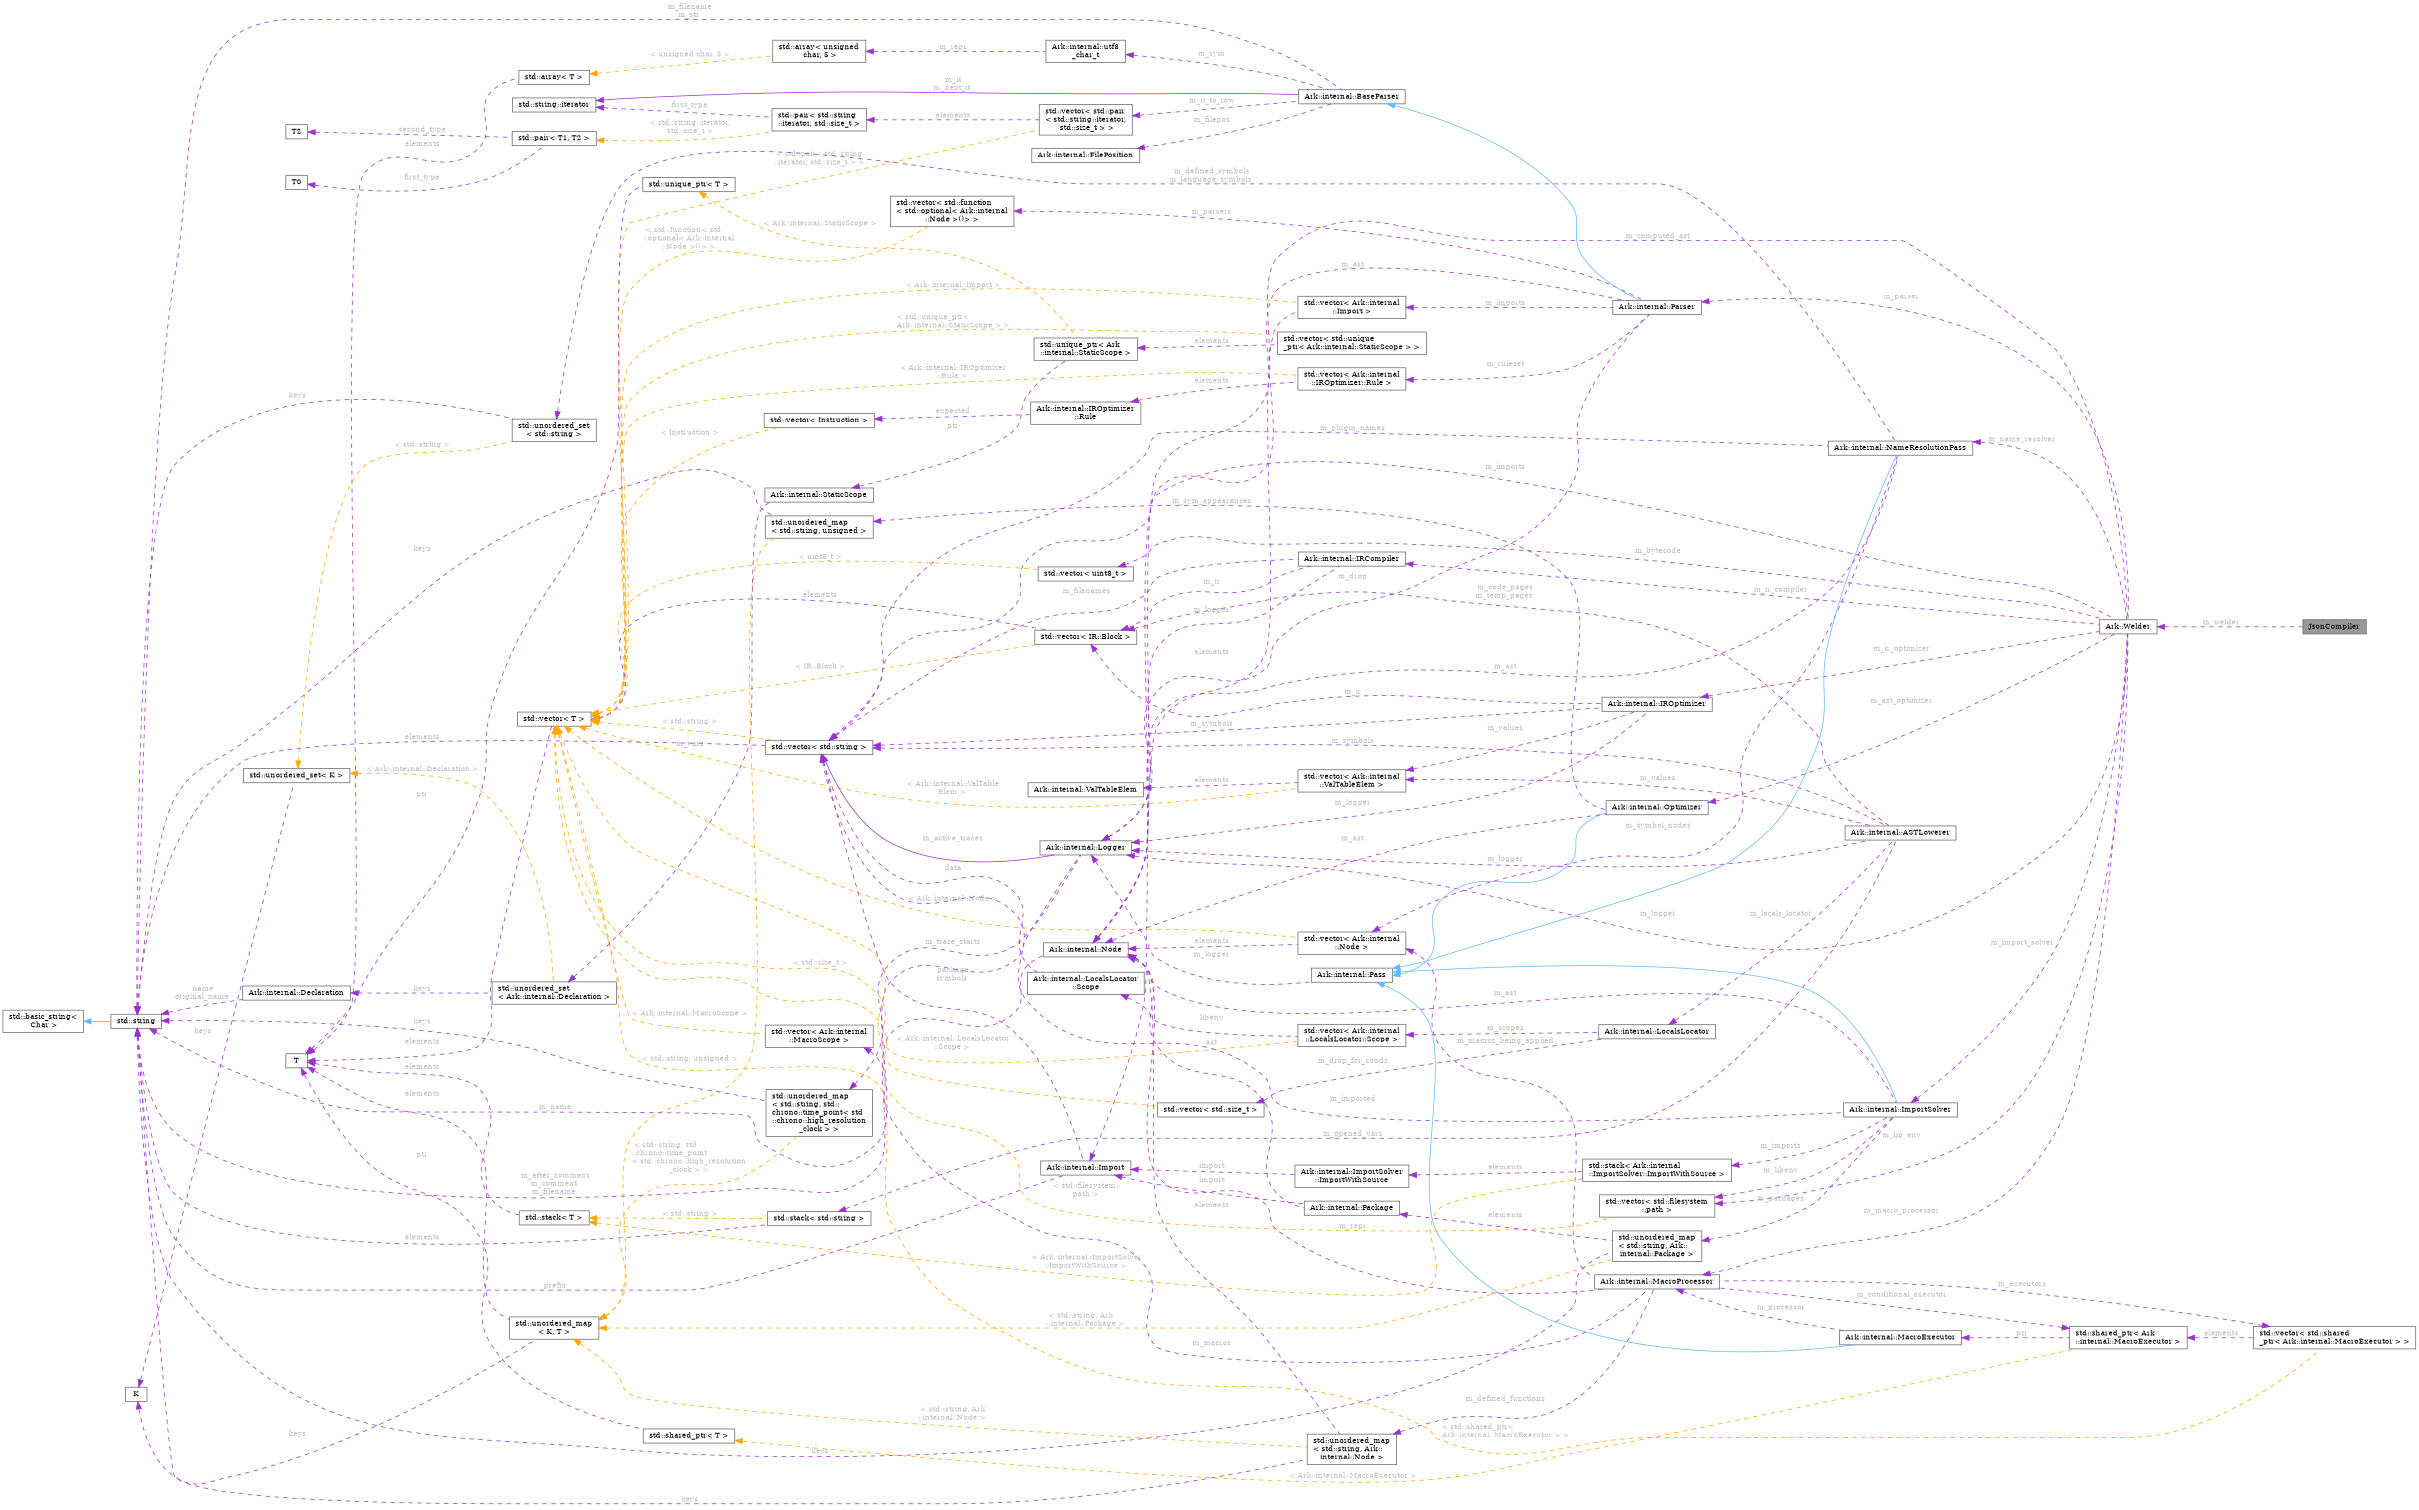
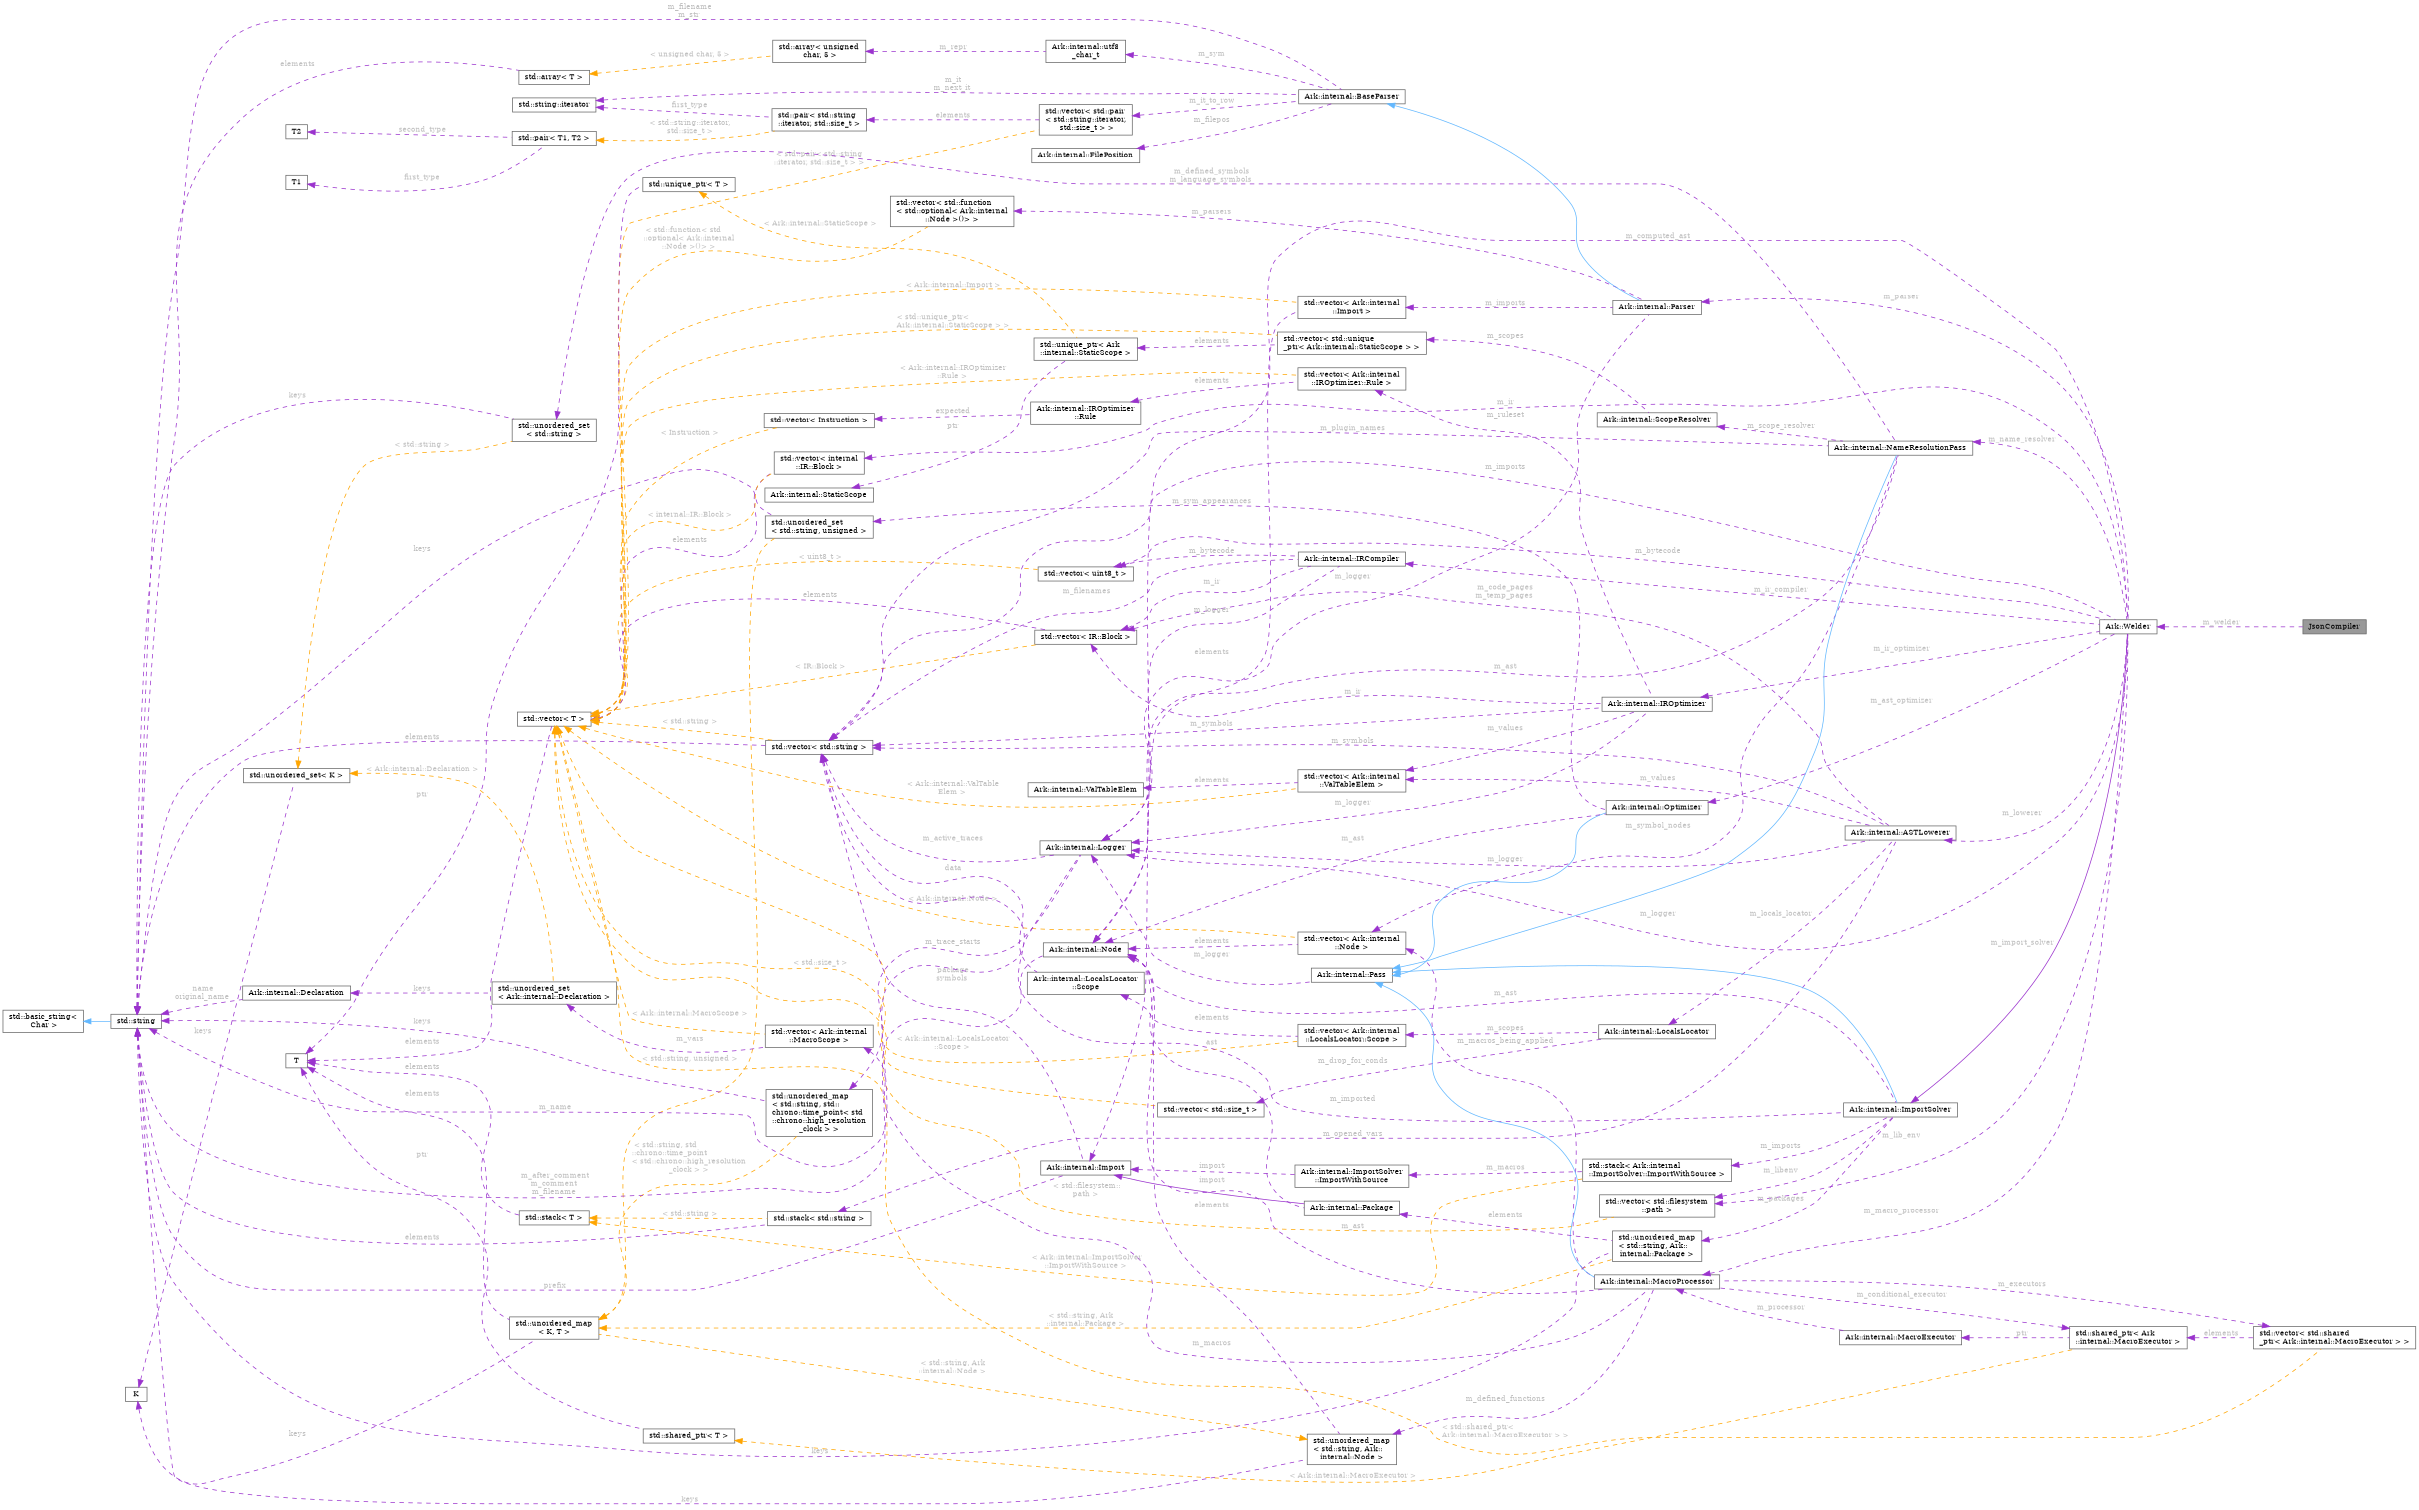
edge "Ark::internal::BaseParser" -> "std::string::iterator": style solid -> dashed
node "T0": label "T0" -> "T1"
edge "Ark::internal::Parser" -> "std::vector< Ark::internal ::IROptimizer::Rule >": now "Ark::internal::IROptimizer" -> "std::vector< Ark::internal ::IROptimizer::Rule >"
node "Ark::internal::ScopeResolver": added
node "std::vector< internal ::IR::Block >": added
edge "Ark::internal::Parser" -> "Ark::internal::Node": removed, label "m_ast"
edge "std::array< T >" -> "T": now "std::array< T >" -> "std::string"
node "std::unordered_map < std::string, unsigned >": label "std::unordered_map < std::string, unsigned >" -> "std::unordered_set < std::string, unsigned >"
edge "Ark::internal::IRCompiler" -> "std::vector< uint8_t >": added, label "m_bytecode"
edge "Ark::internal::Parser" -> "Ark::internal::Logger": label " m_drop" -> " m_logger"
edge "Ark::internal::StaticScope" -> "std::unordered_set < Ark::internal::Declaration >": now "std::vector< Ark::internal ::MacroScope >" -> "std::unordered_set < Ark::internal::Declaration >"
edge "Ark::Welder" -> "Ark::internal::ASTLowerer": added, label "m_lowerer"
edge "Ark::internal::Logger" -> "std::vector< std::string >": style solid -> dashed
edge "Ark::Welder" -> "Ark::internal::ImportSolver": style dashed -> solid
edge "std::vector< Ark::internal ::LocalsLocator::Scope >" -> "Ark::internal::LocalsLocator ::Scope": label " libenv" -> " elements"
edge "std::stack< Ark::internal ::ImportSolver::ImportWithSource >" -> "Ark::internal::ImportSolver ::ImportWithSource": label " elements" -> " m_macros"
edge "Ark::internal::Package" -> "Ark::internal::Import": style dashed -> solid
edge "Ark::internal::MacroProcessor" -> "Ark::internal::Node": label " m_repr" -> " m_ast"
edge "Ark::internal::MacroExecutor" -> "Ark::internal::Pass": now "Ark::internal::MacroProcessor" -> "Ark::internal::Pass"
edge "std::unordered_map < std::string, Ark:: internal::Node >" -> "std::unordered_map < K, T >": reversed
